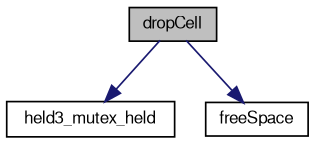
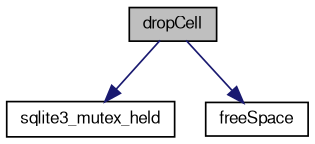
node "held3_mutex_held": label "held3_mutex_held" -> "sqlite3_mutex_held"
